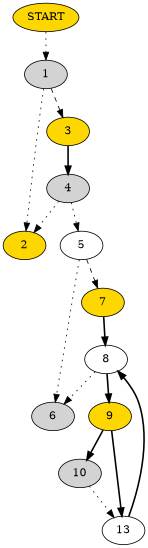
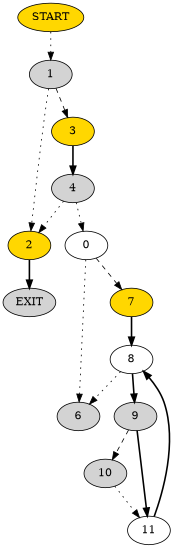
node "5": label "5" -> "0"
node "EXIT": added
node "9": fillcolor gold -> lightgrey
edge "9" -> "10": style bold -> dashed
node "13": label "13" -> "11"
